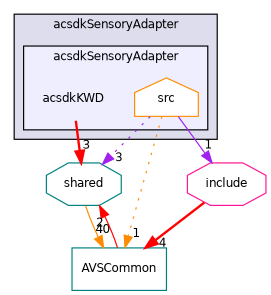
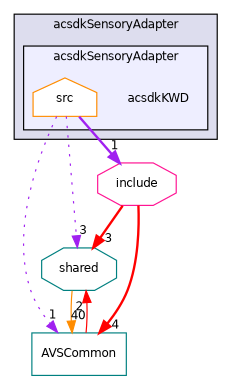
edge "src" -> "include": style solid -> bold
edge "acsdkKWD" -> "shared": now "include" -> "shared"
edge "src" -> "AVSCommon": color darkorange -> purple
